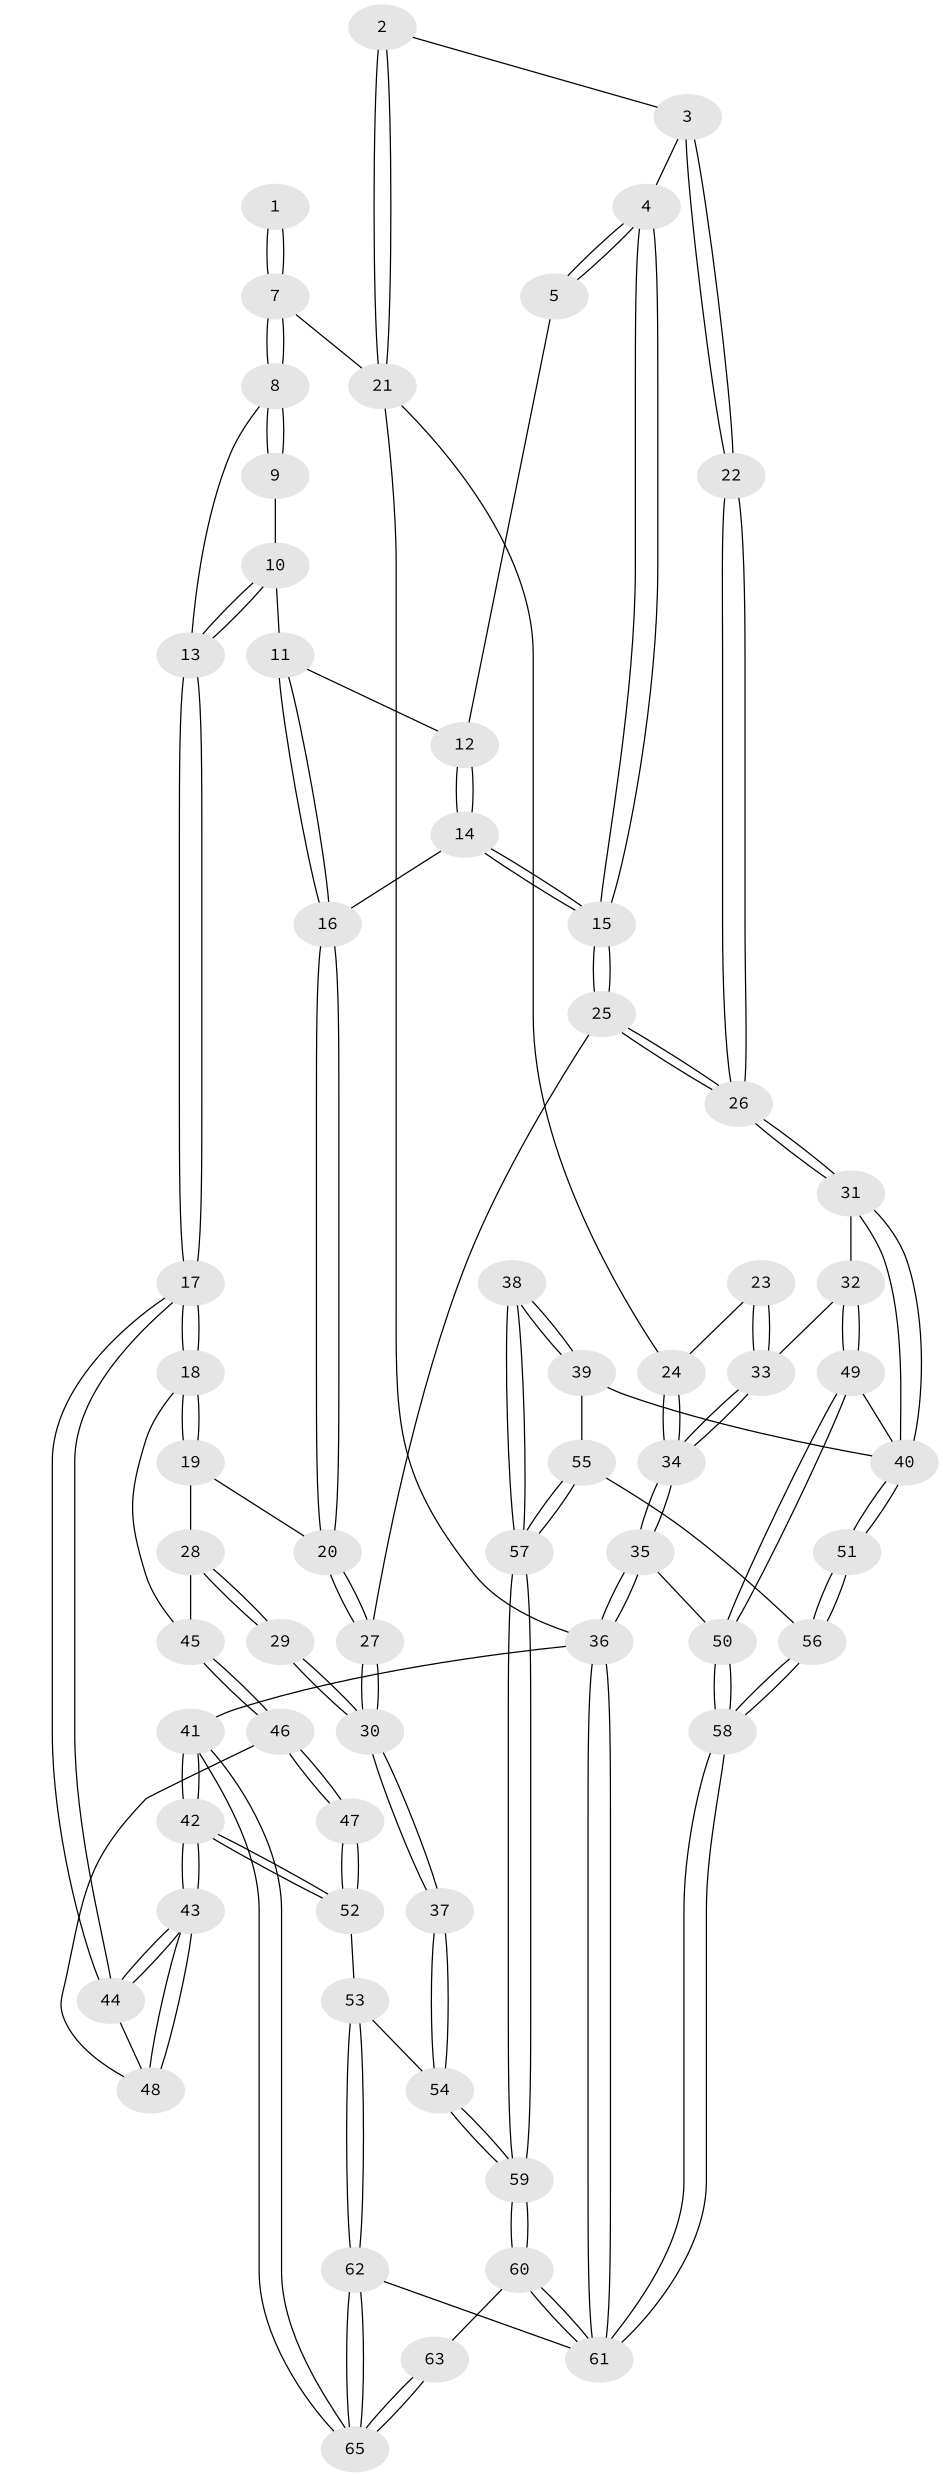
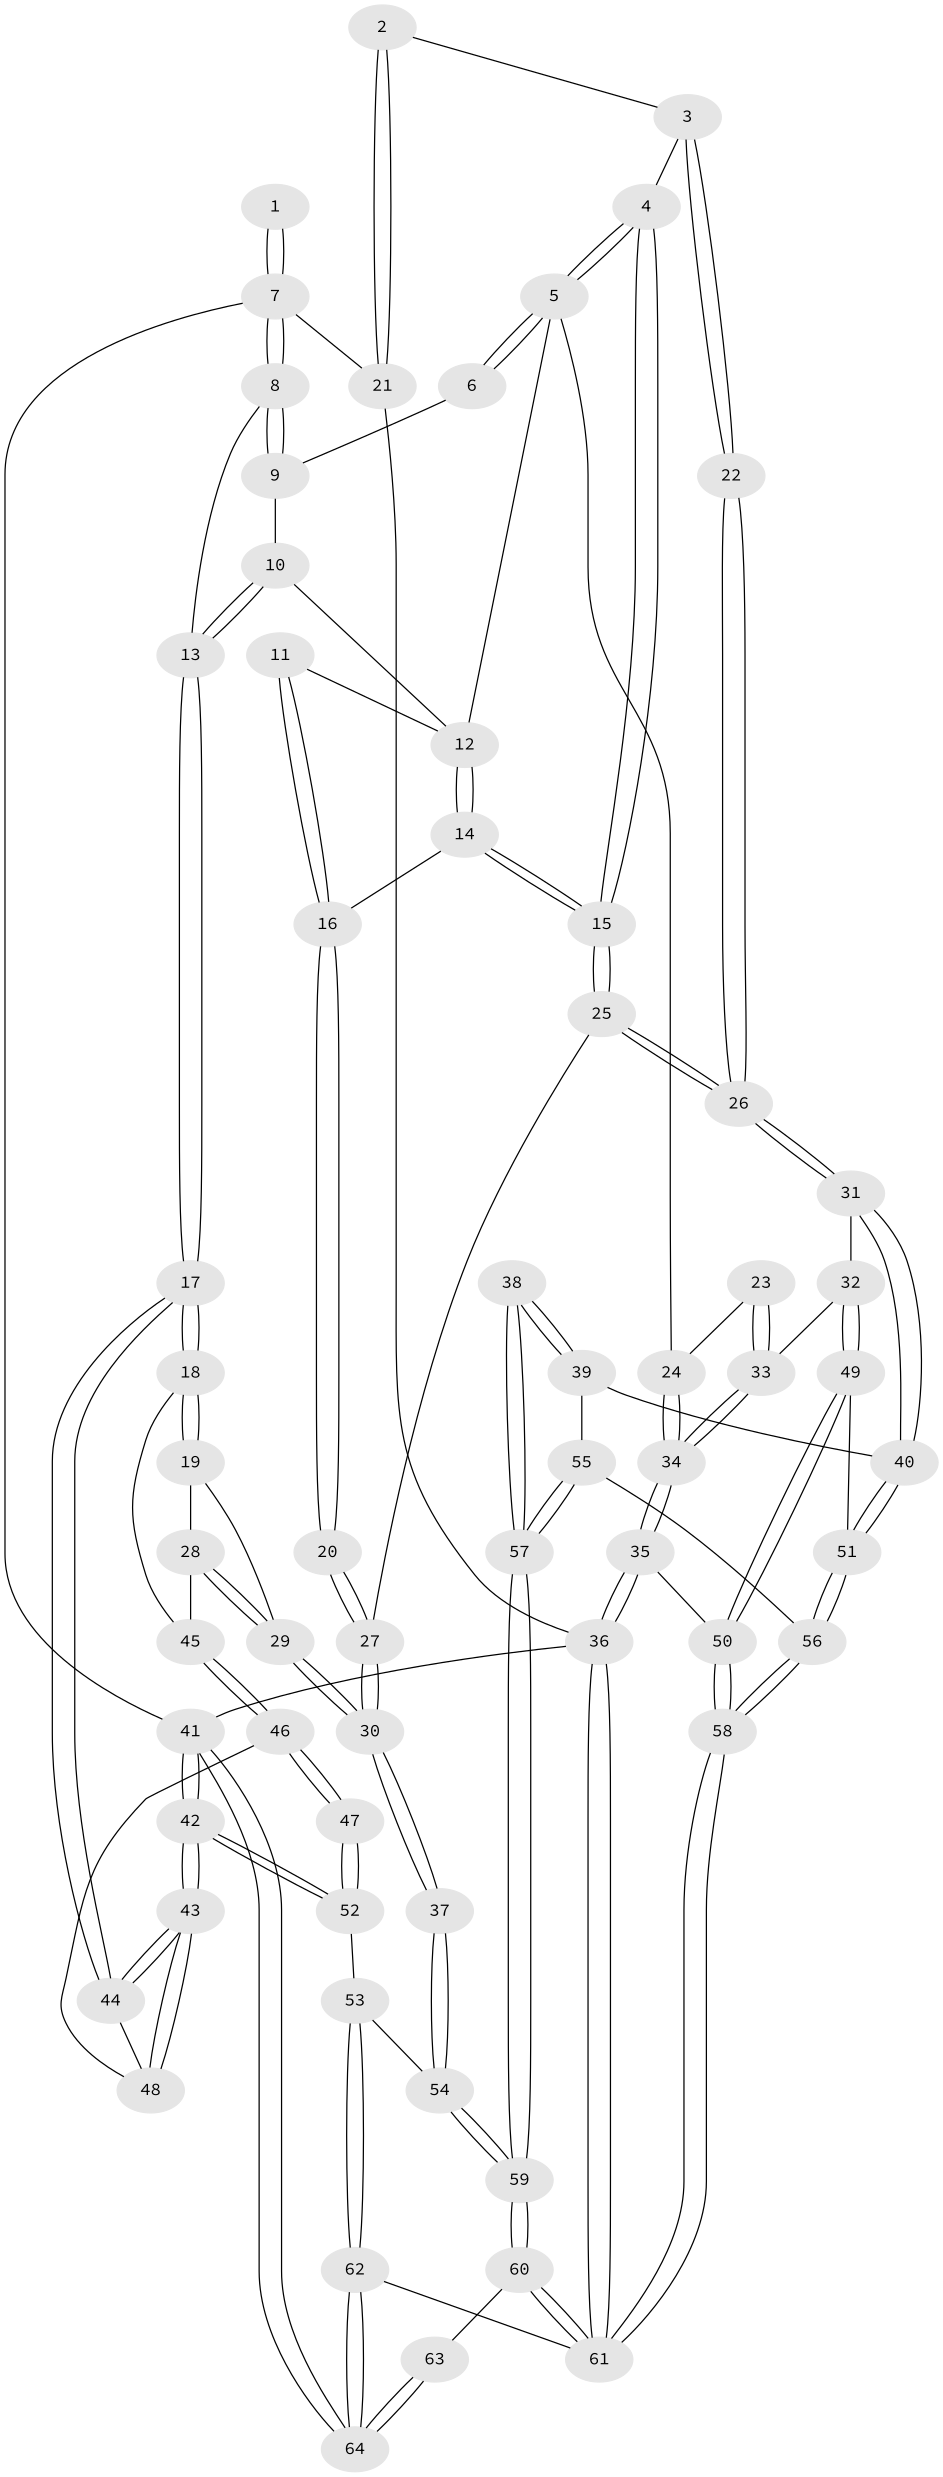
node "6": added
edge "10" -- "11": now "10" -- "12"
edge "21" -- "24": now "5" -- "24"
edge "7" -- "41": added
edge "49" -- "40": now "49" -- "51"
edge "19" -- "20": now "19" -- "29"
node "65": label "65" -> "64"
